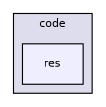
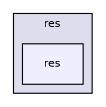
cluster "code": label "code" -> "res"
